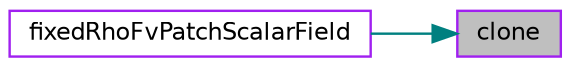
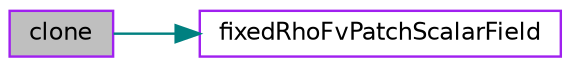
edge "fixedRhoFvPatchScalarField" -> "clone": reversed
